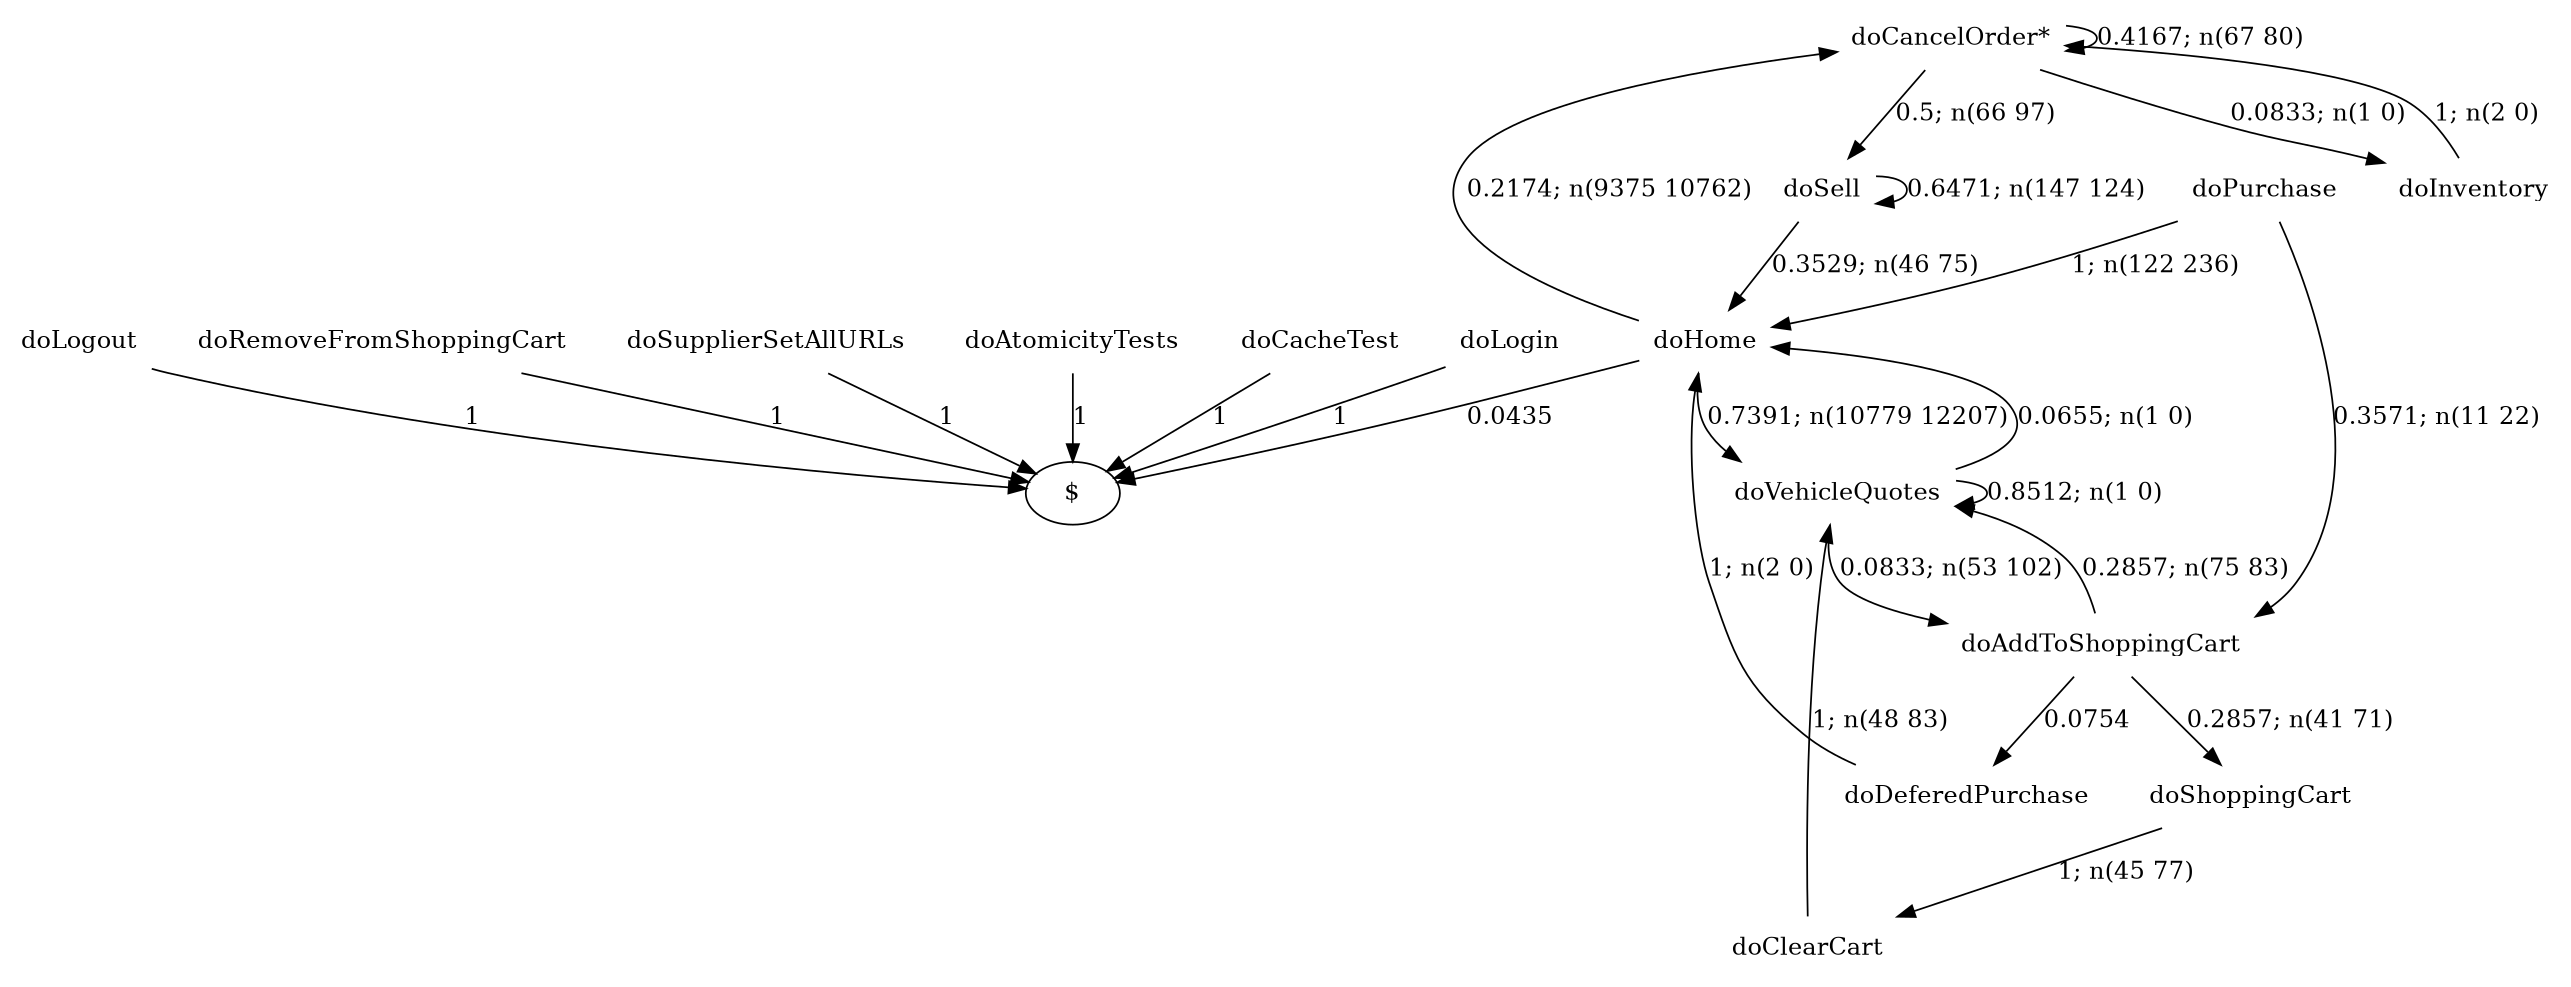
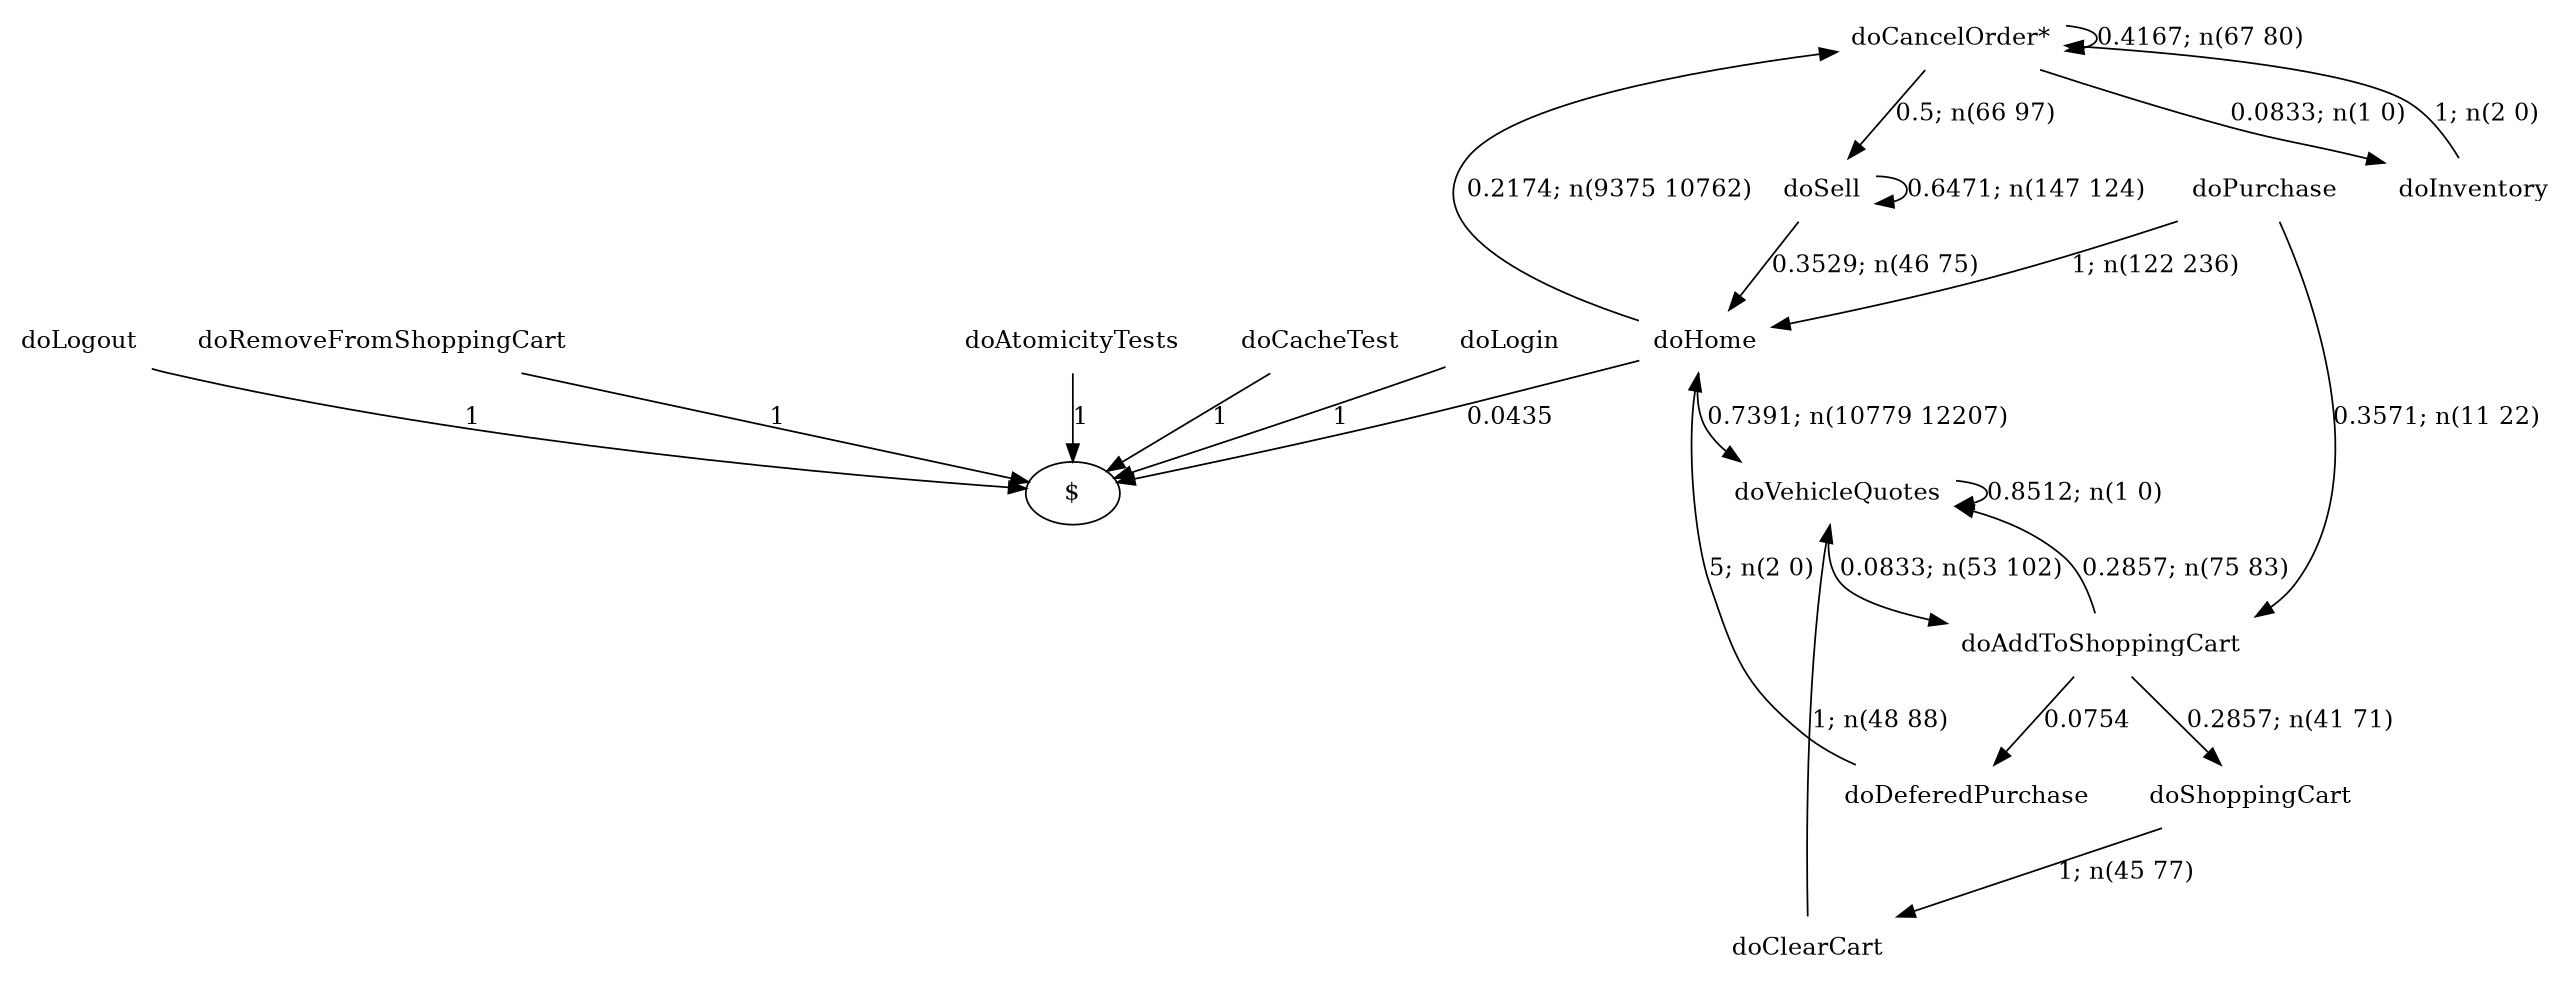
node "doSupplierSetAllURLs": removed
edge "doVehicleQuotes" -> "doHome": removed, label "0.0655; n(1 0)"
edge "doDeferedPurchase" -> "doHome": label "1; n(2 0)" -> "5; n(2 0)"
edge "doClearCart" -> "doVehicleQuotes": label "1; n(48 83)" -> "1; n(48 88)"
